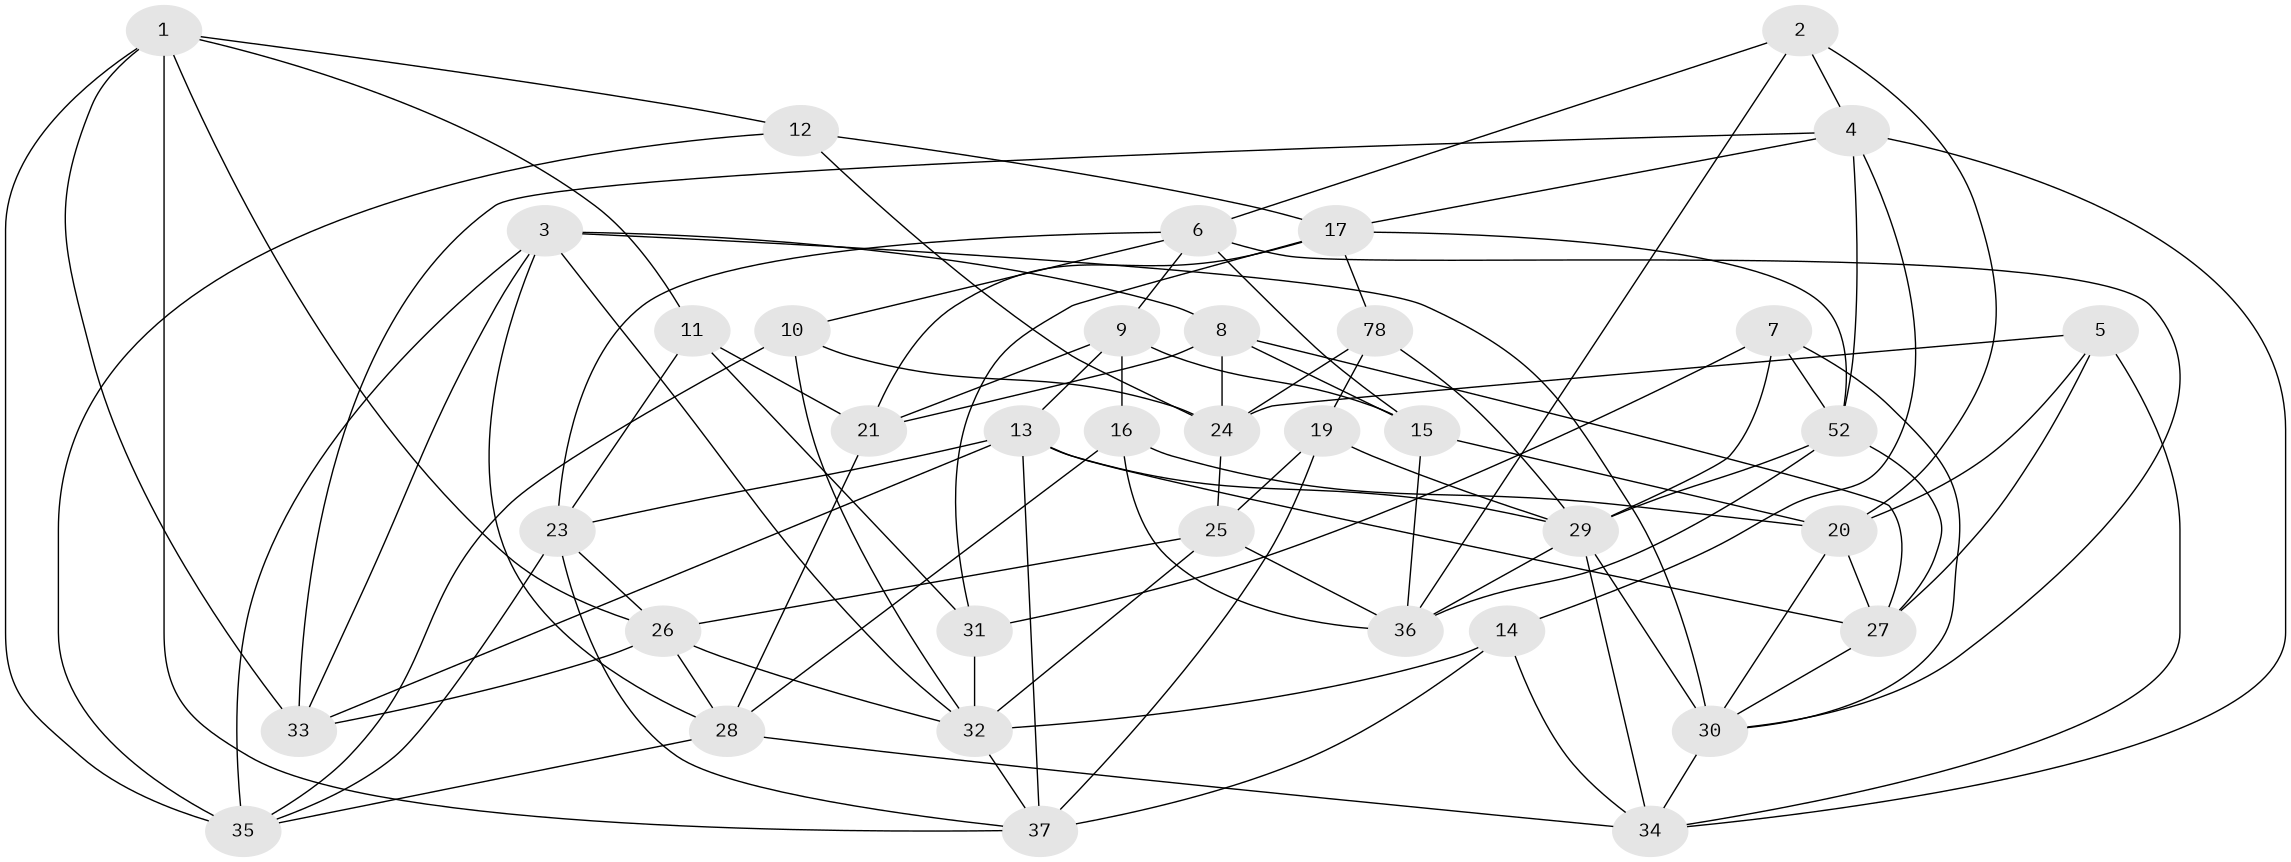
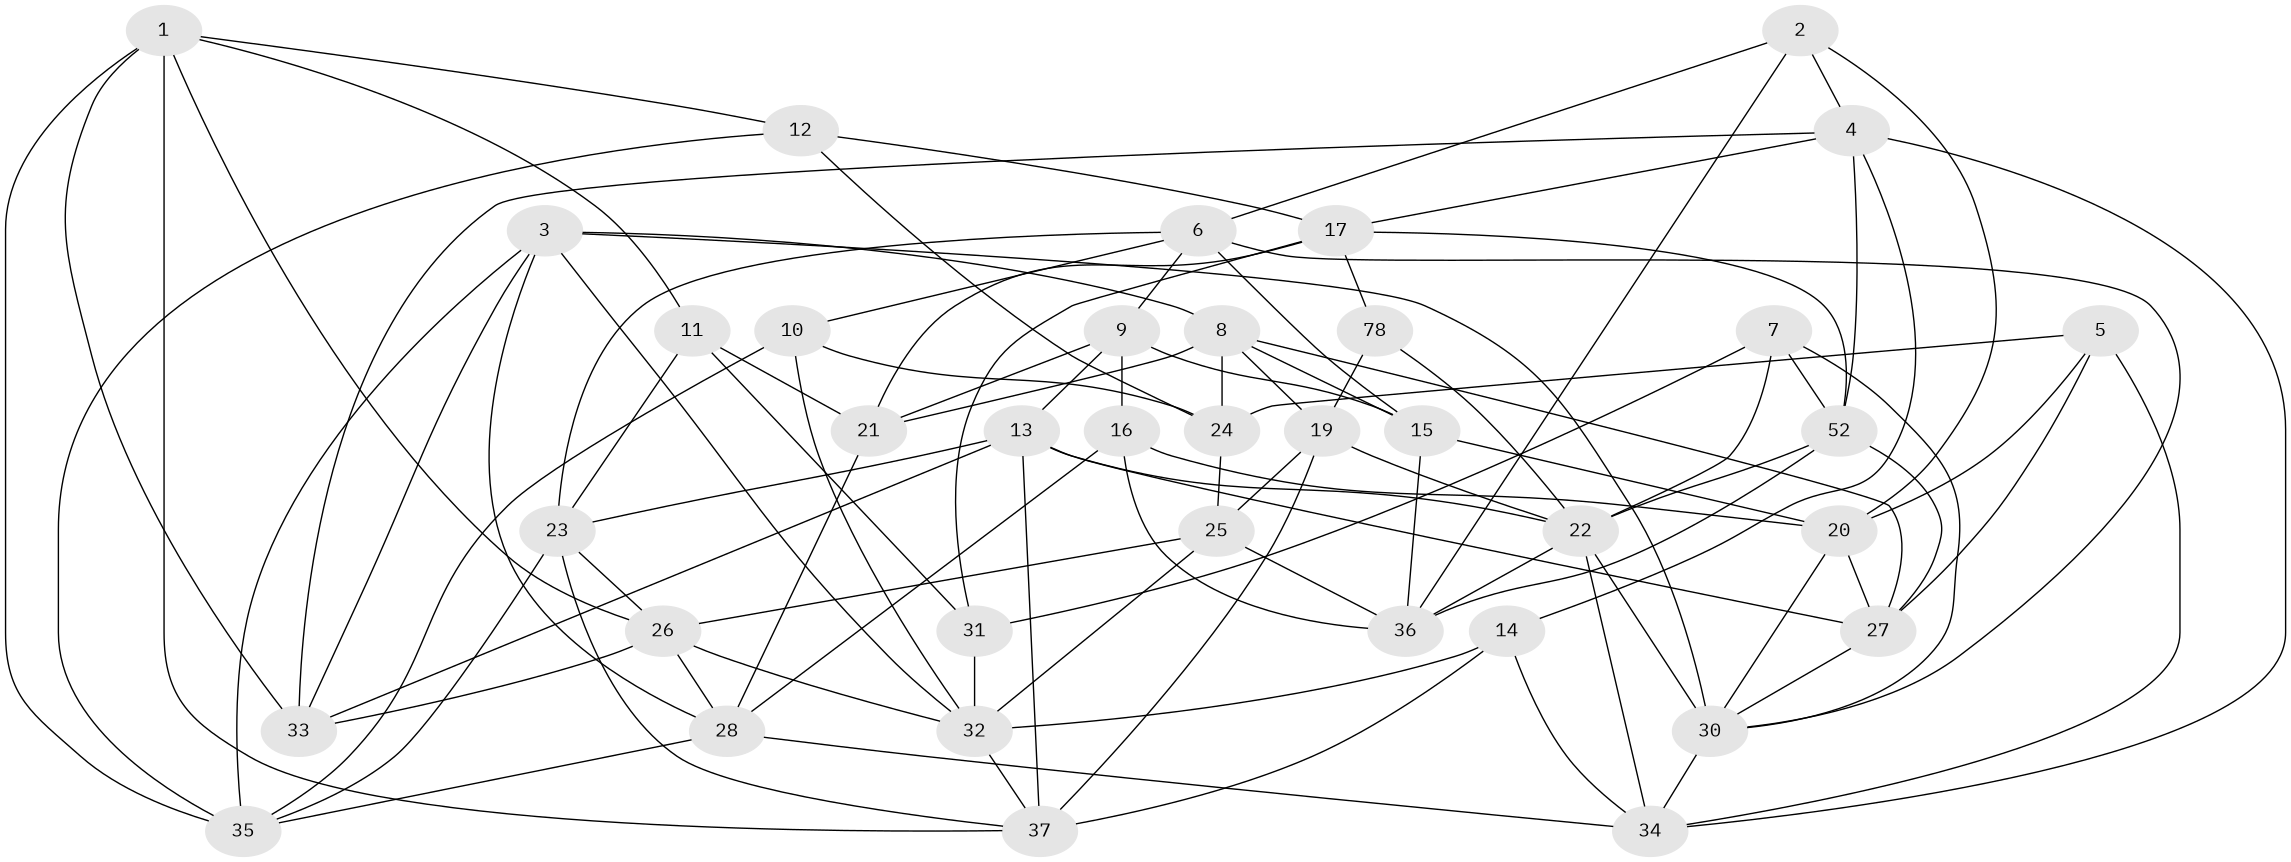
edge "8" -- "19": added
edge "78" -- "24": removed
node "29": label "29" -> "22"
